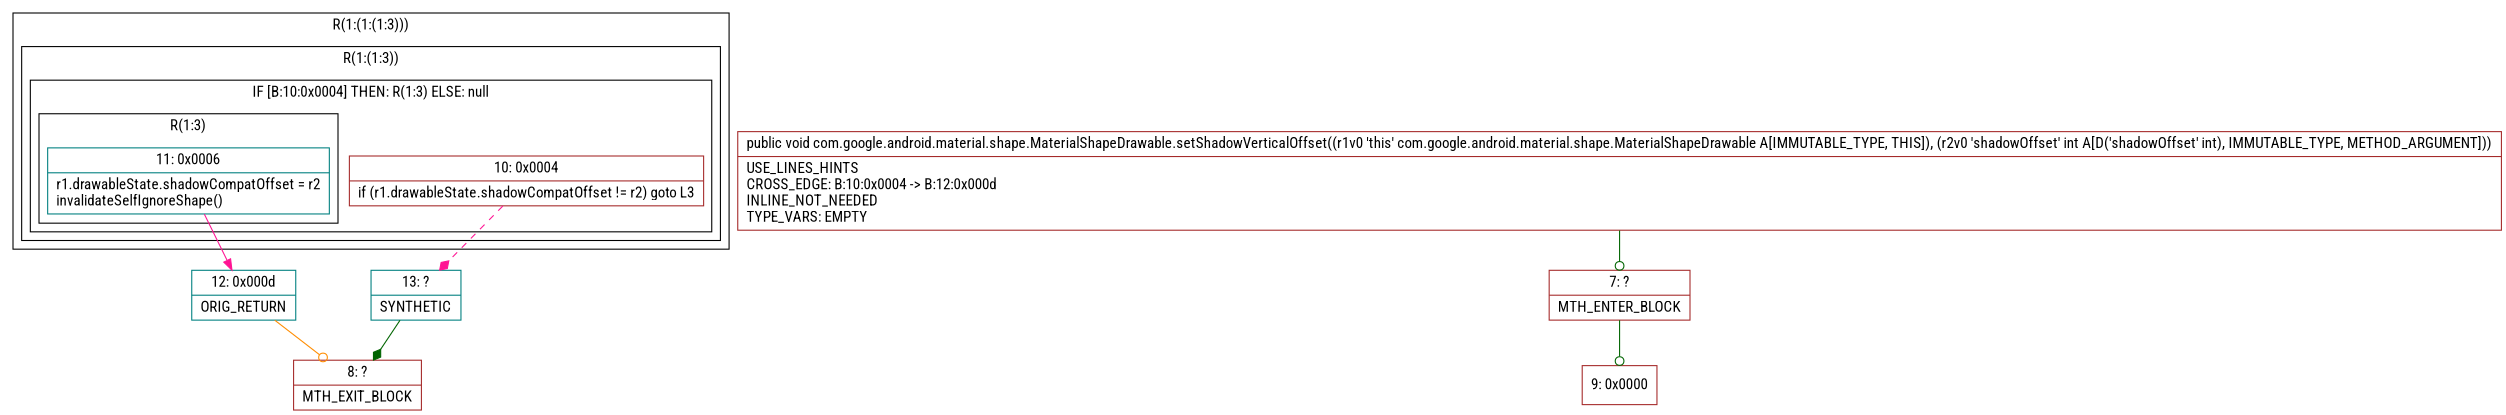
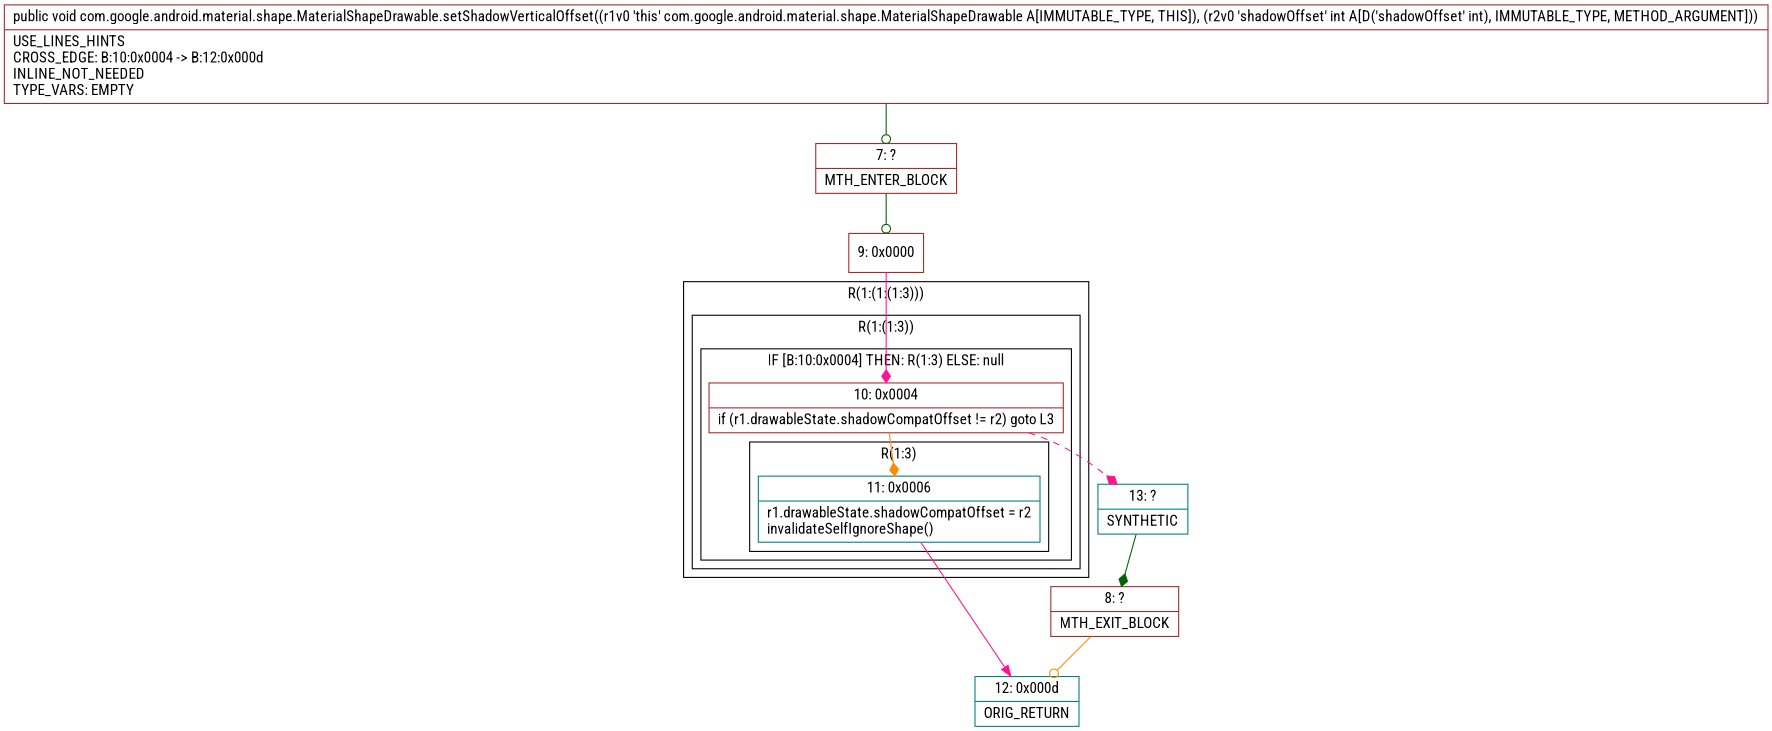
edge "9: 0x0000" -> "10: 0x0004": added
edge "12: 0x000d" -> "8: ?": reversed
edge "10: 0x0004" -> "11: 0x0006": added
